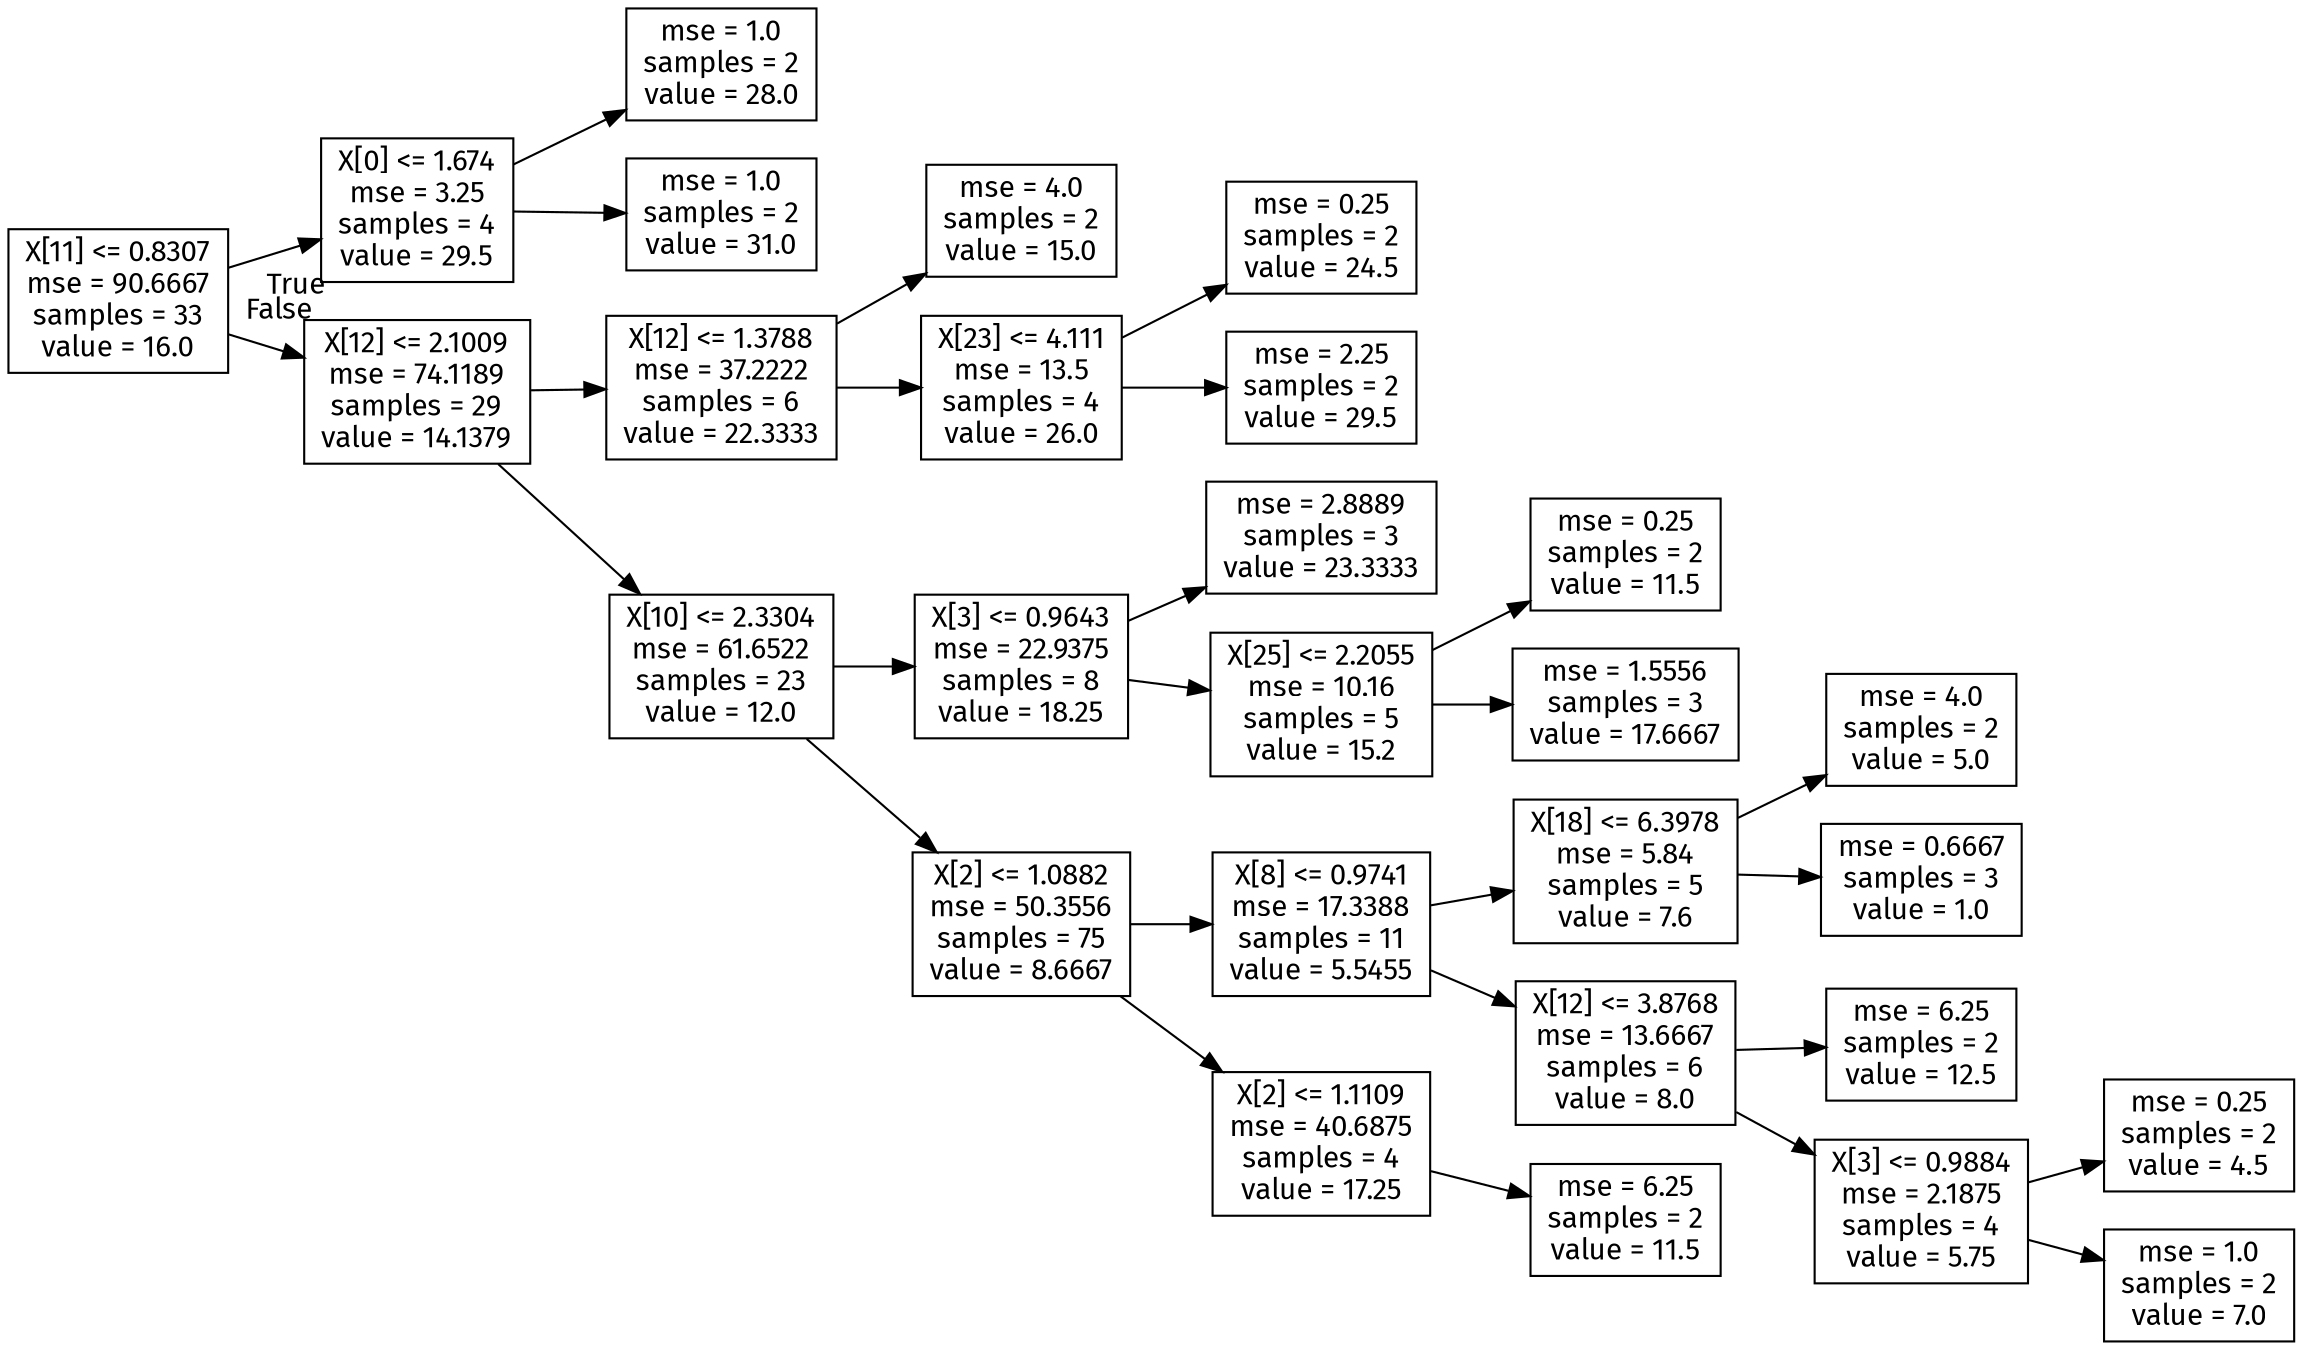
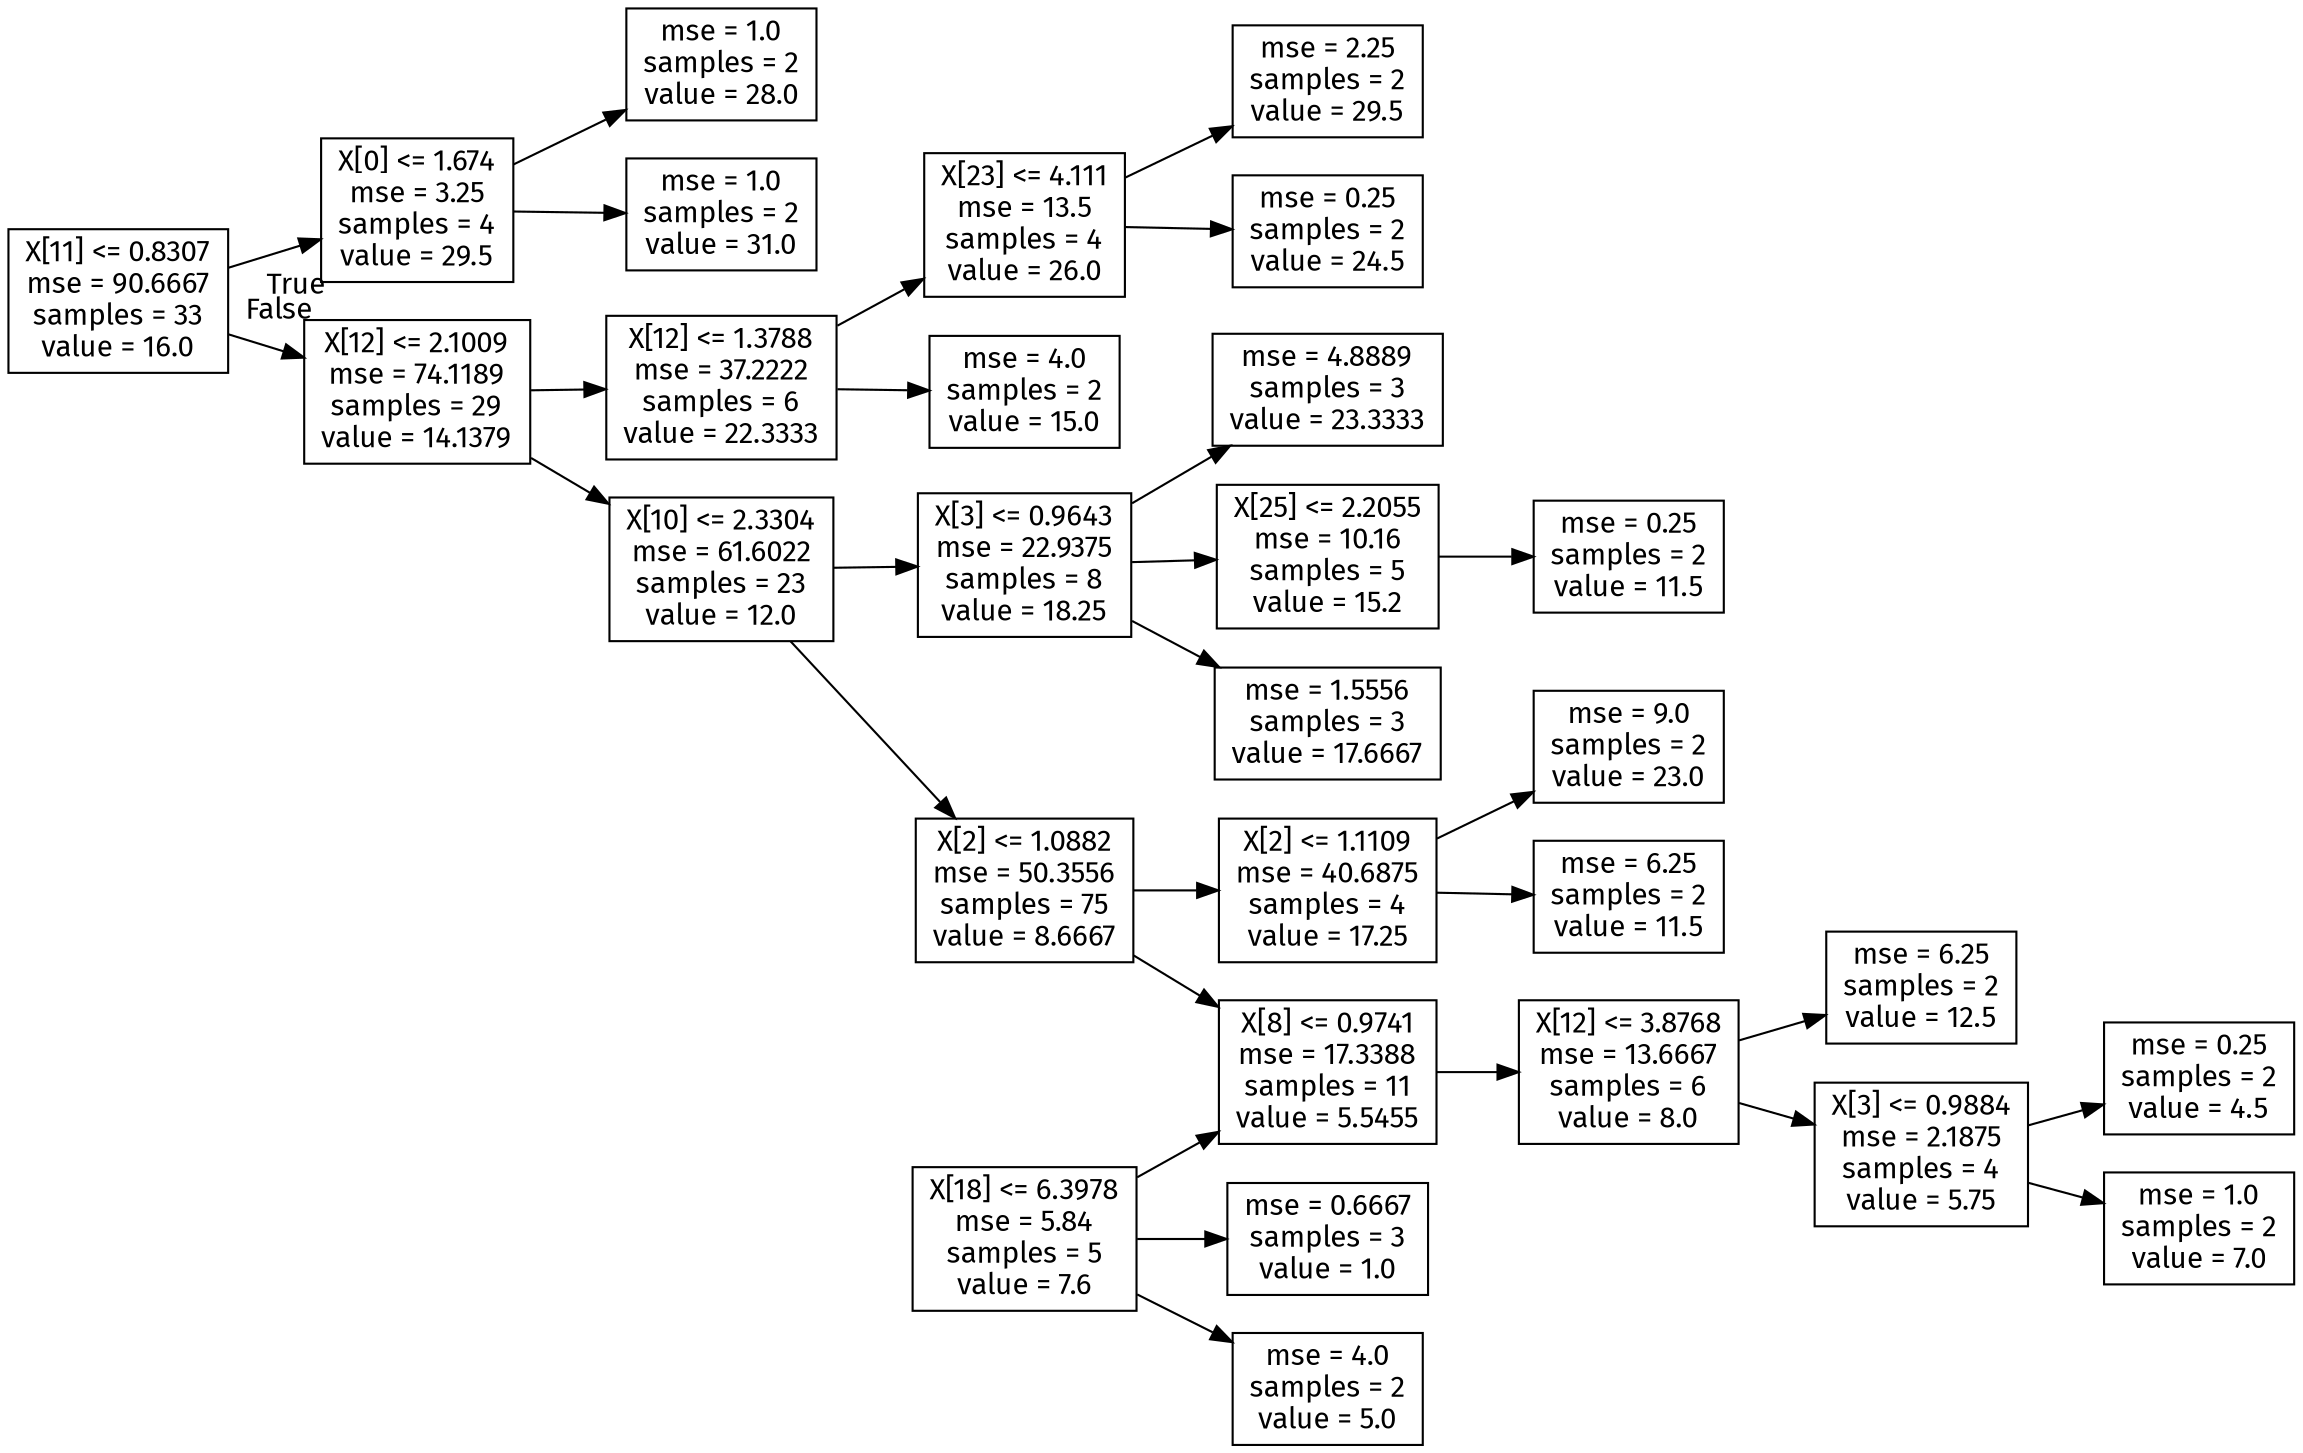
node "mse = 2.8889 samples = 3 value = 23.3333": label "mse = 2.8889 samples = 3 value = 23.3333" -> "mse = 4.8889 samples = 3 value = 23.3333"
node "X[10] <= 2.3304 mse = 61.6522 samples = 23 value = 12.0": label "X[10] <= 2.3304 mse = 61.6522 samples = 23 value = 12.0" -> "X[10] <= 2.3304 mse = 61.6022 samples = 23 value = 12.0"
edge "X[25] <= 2.2055 mse = 10.16 samples = 5 value = 15.2" -> "mse = 1.5556 samples = 3 value = 17.6667": now "X[3] <= 0.9643 mse = 22.9375 samples = 8 value = 18.25" -> "mse = 1.5556 samples = 3 value = 17.6667"
node "mse = 9.0 samples = 2 value = 23.0": added
edge "X[8] <= 0.9741 mse = 17.3388 samples = 11 value = 5.5455" -> "X[18] <= 6.3978 mse = 5.84 samples = 5 value = 7.6": reversed
